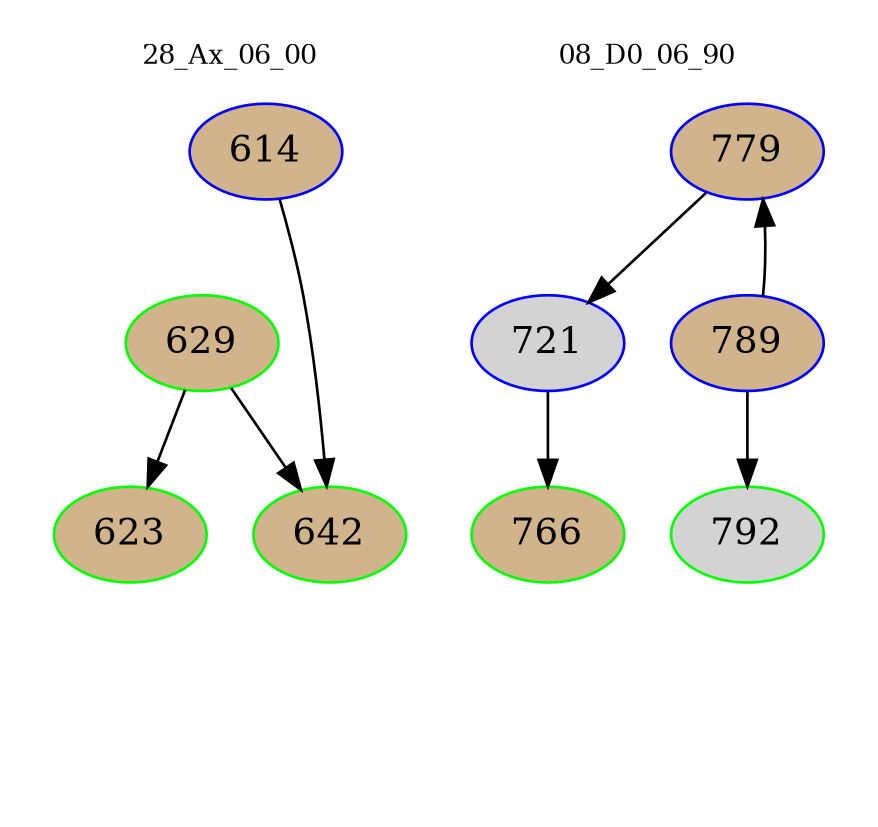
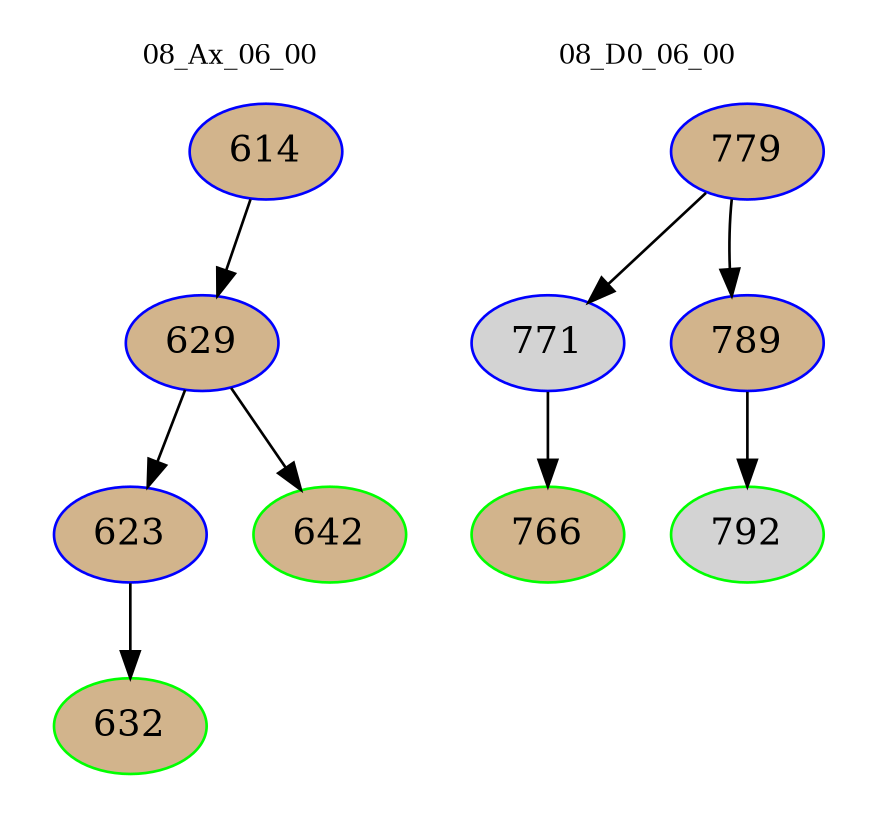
cluster "28_Ax_06_00": label "28_Ax_06_00" -> "08_Ax_06_00"
cluster "08_D0_06_90": label "08_D0_06_90" -> "08_D0_06_00"
edge "789" -> "779": reversed
edge "614" -> "642": now "614" -> "629"
node "629": color green -> blue
node "721": label "721" -> "771"
node "623": color green -> blue
node "632": added
